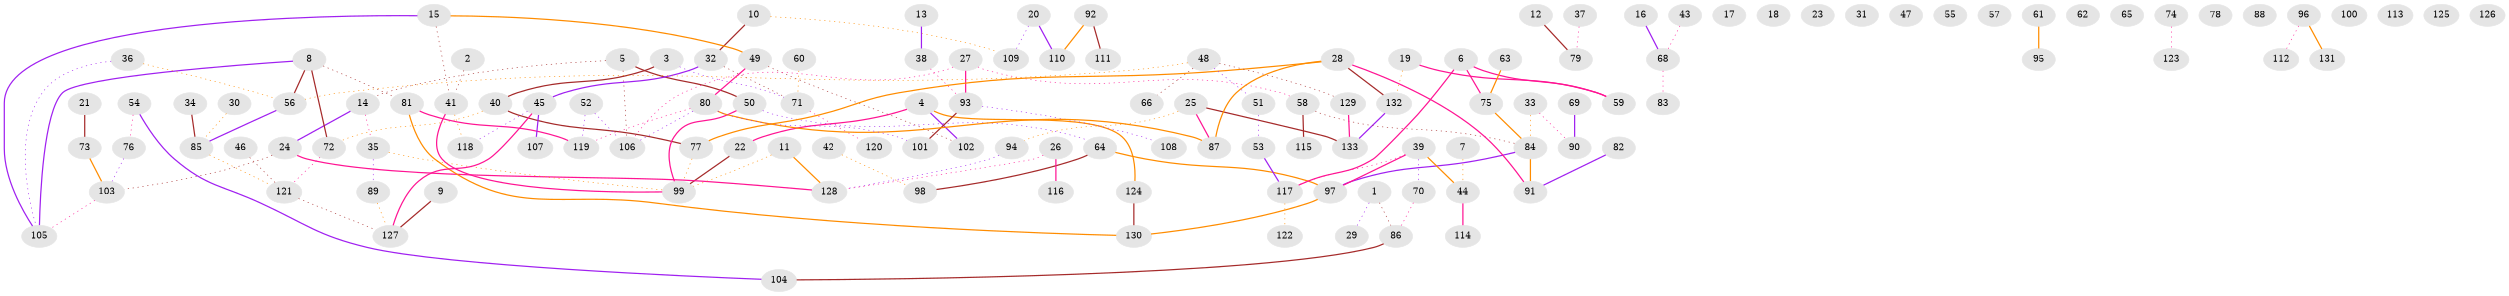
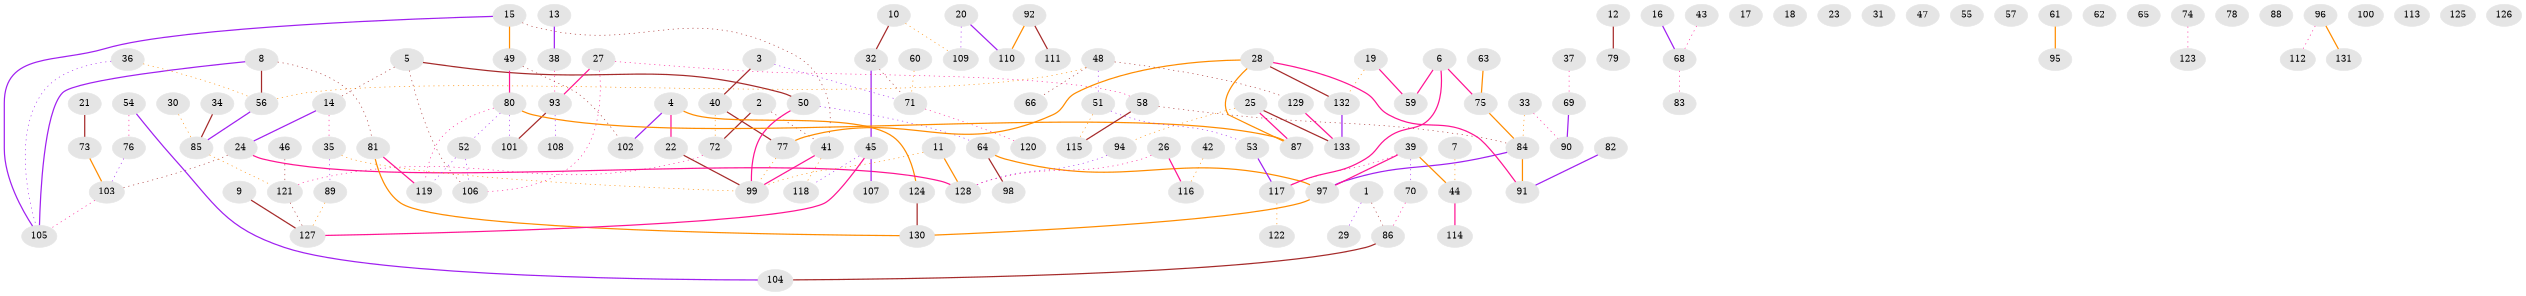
edge "37" -- "79": now "37" -- "69"
edge "8" -- "72": now "2" -- "72"
edge "80" -- "106": now "80" -- "52"
edge "51" -- "115": added
edge "42" -- "98": now "42" -- "116"
